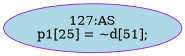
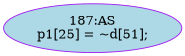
node "127:AS p1[25] = ~d[51];": label "127:AS p1[25] = ~d[51];" -> "187:AS p1[25] = ~d[51];"
